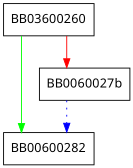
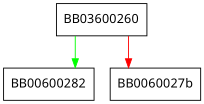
edge "BB0060027b" -> "BB00600282": removed
